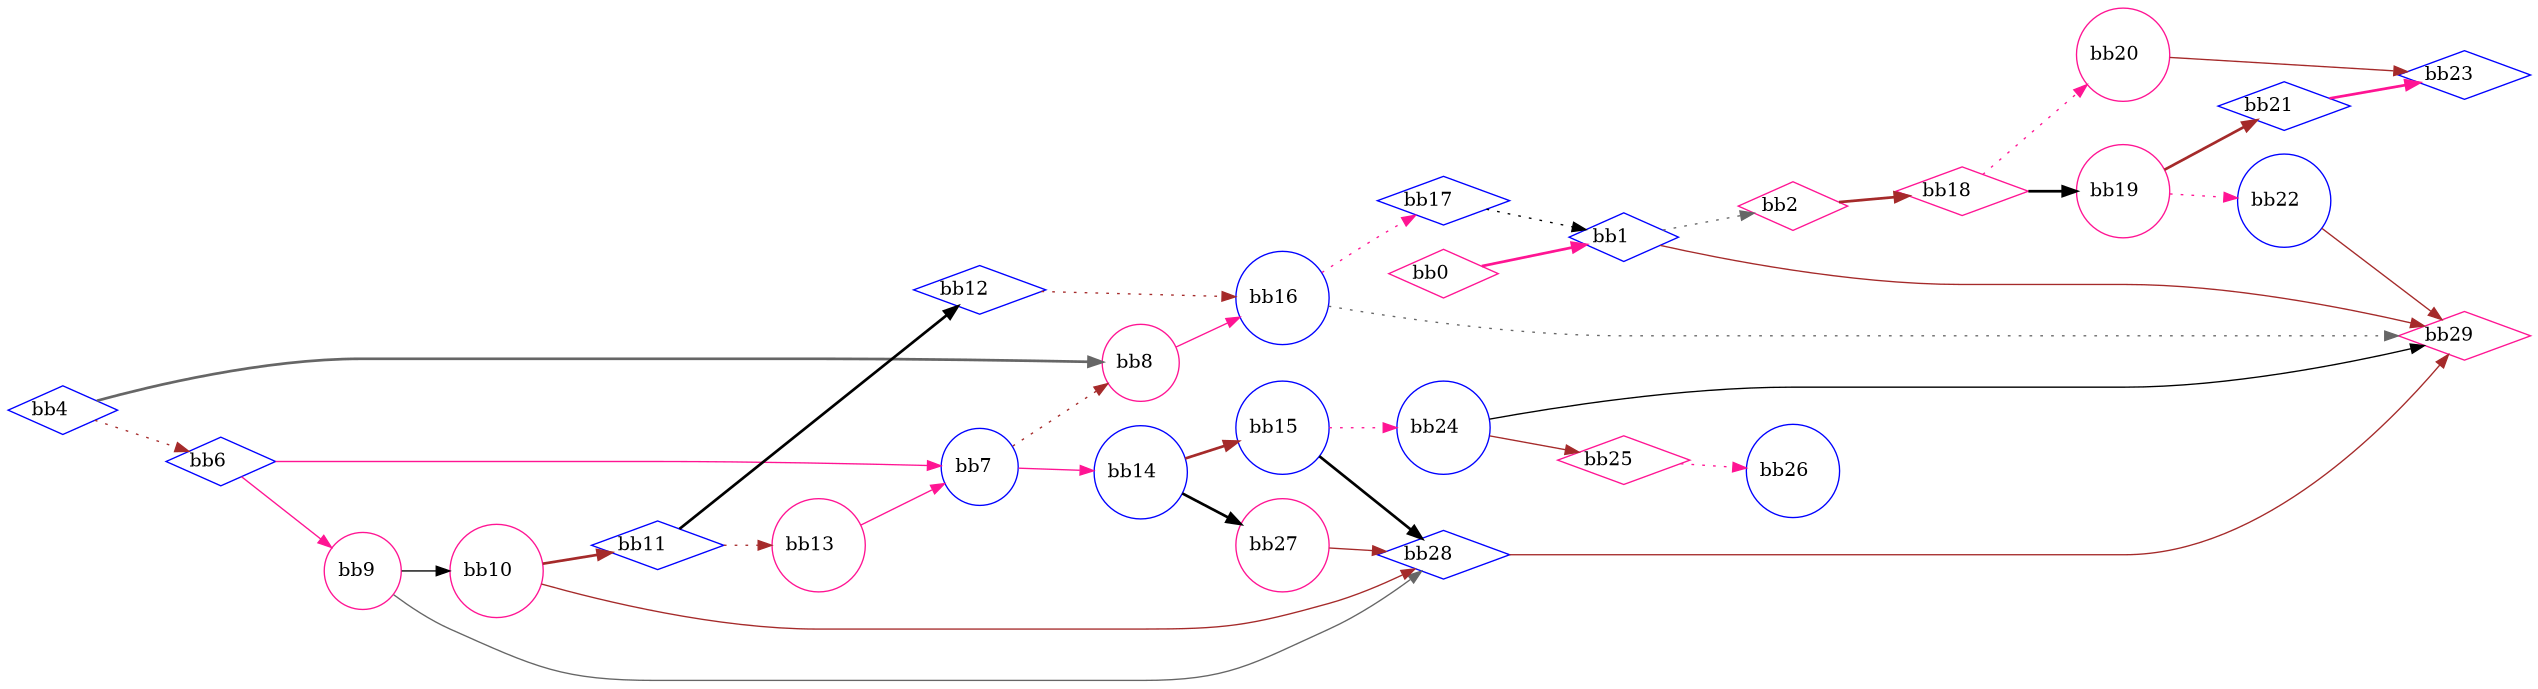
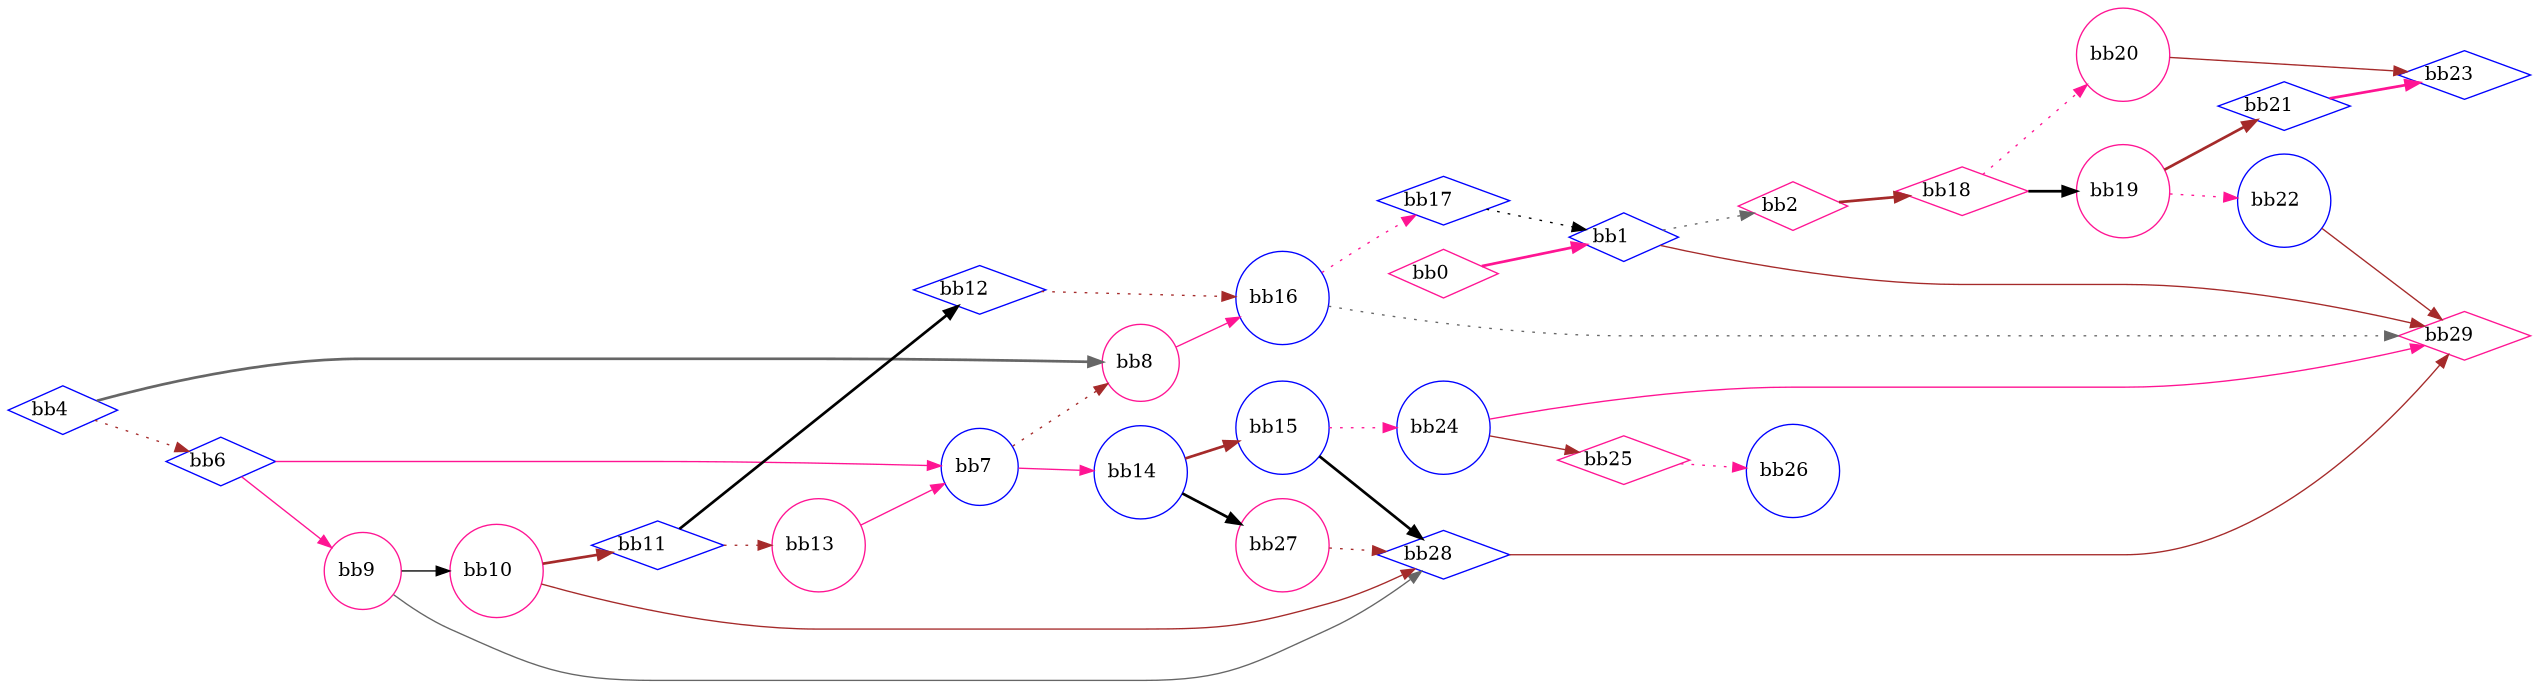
edge "bb24" -> "bb29": color black -> deeppink
edge "bb27" -> "bb28": style solid -> dotted
